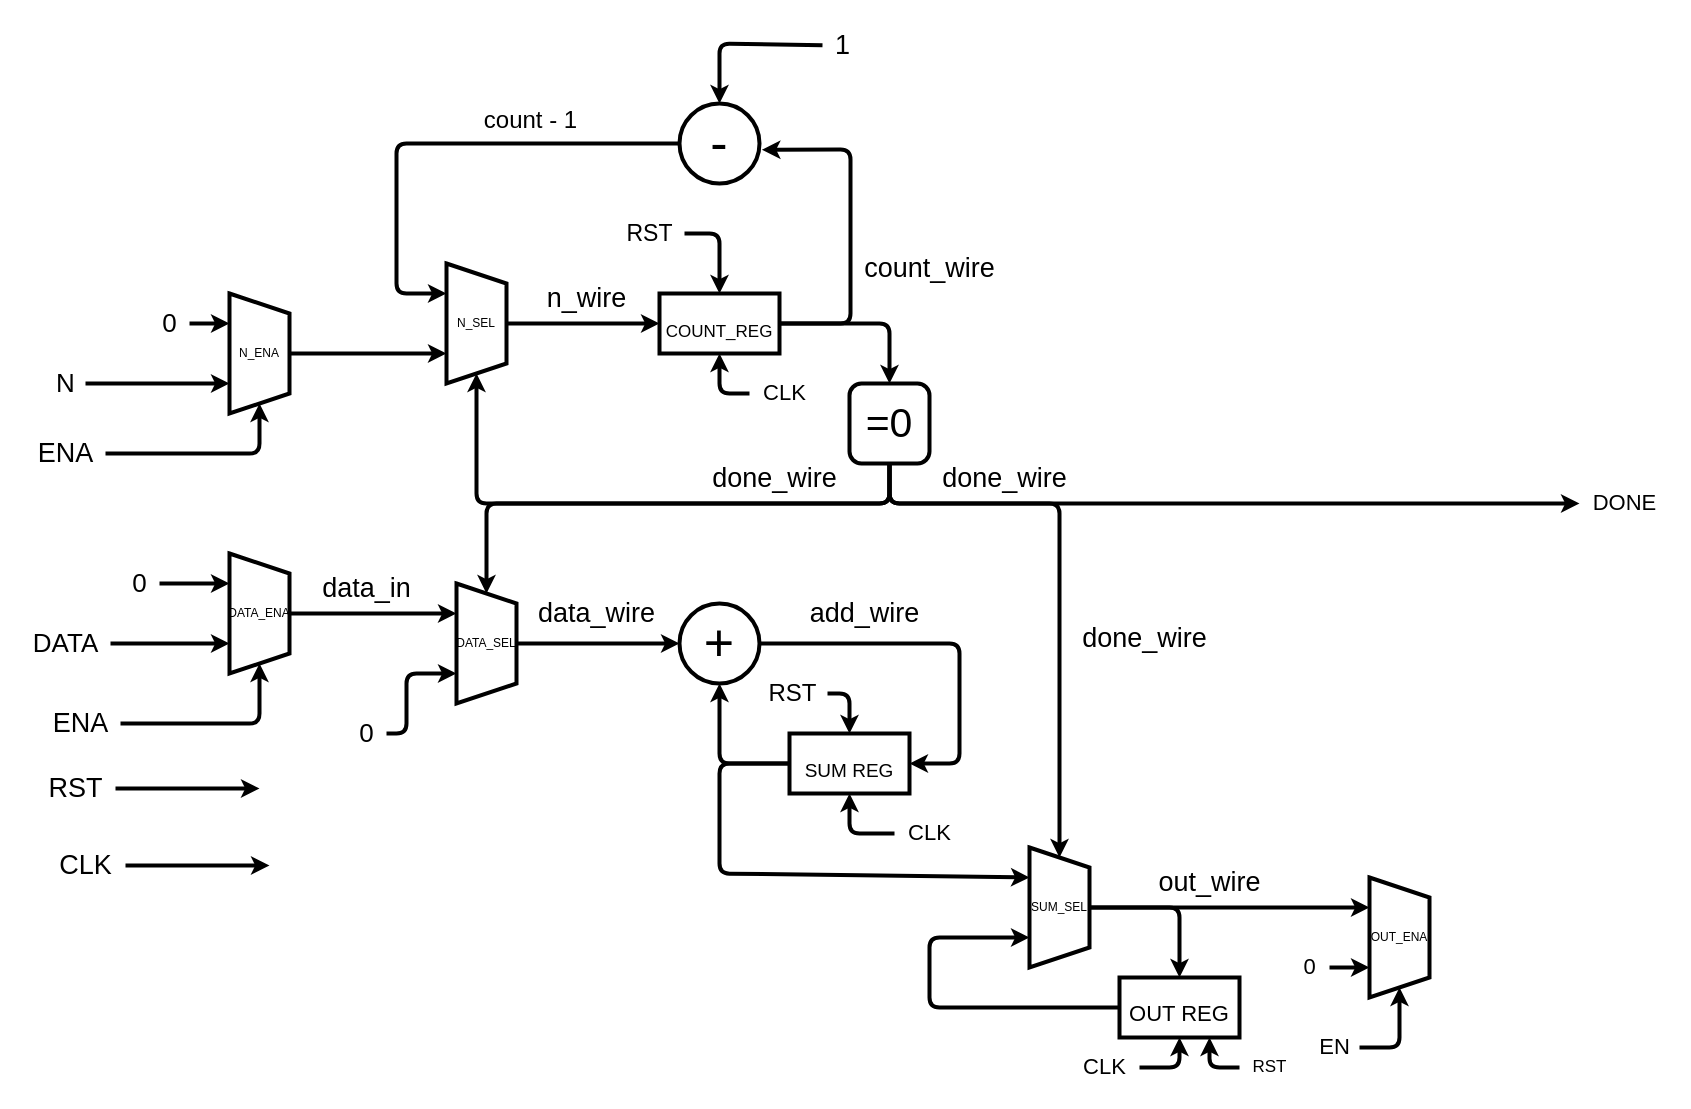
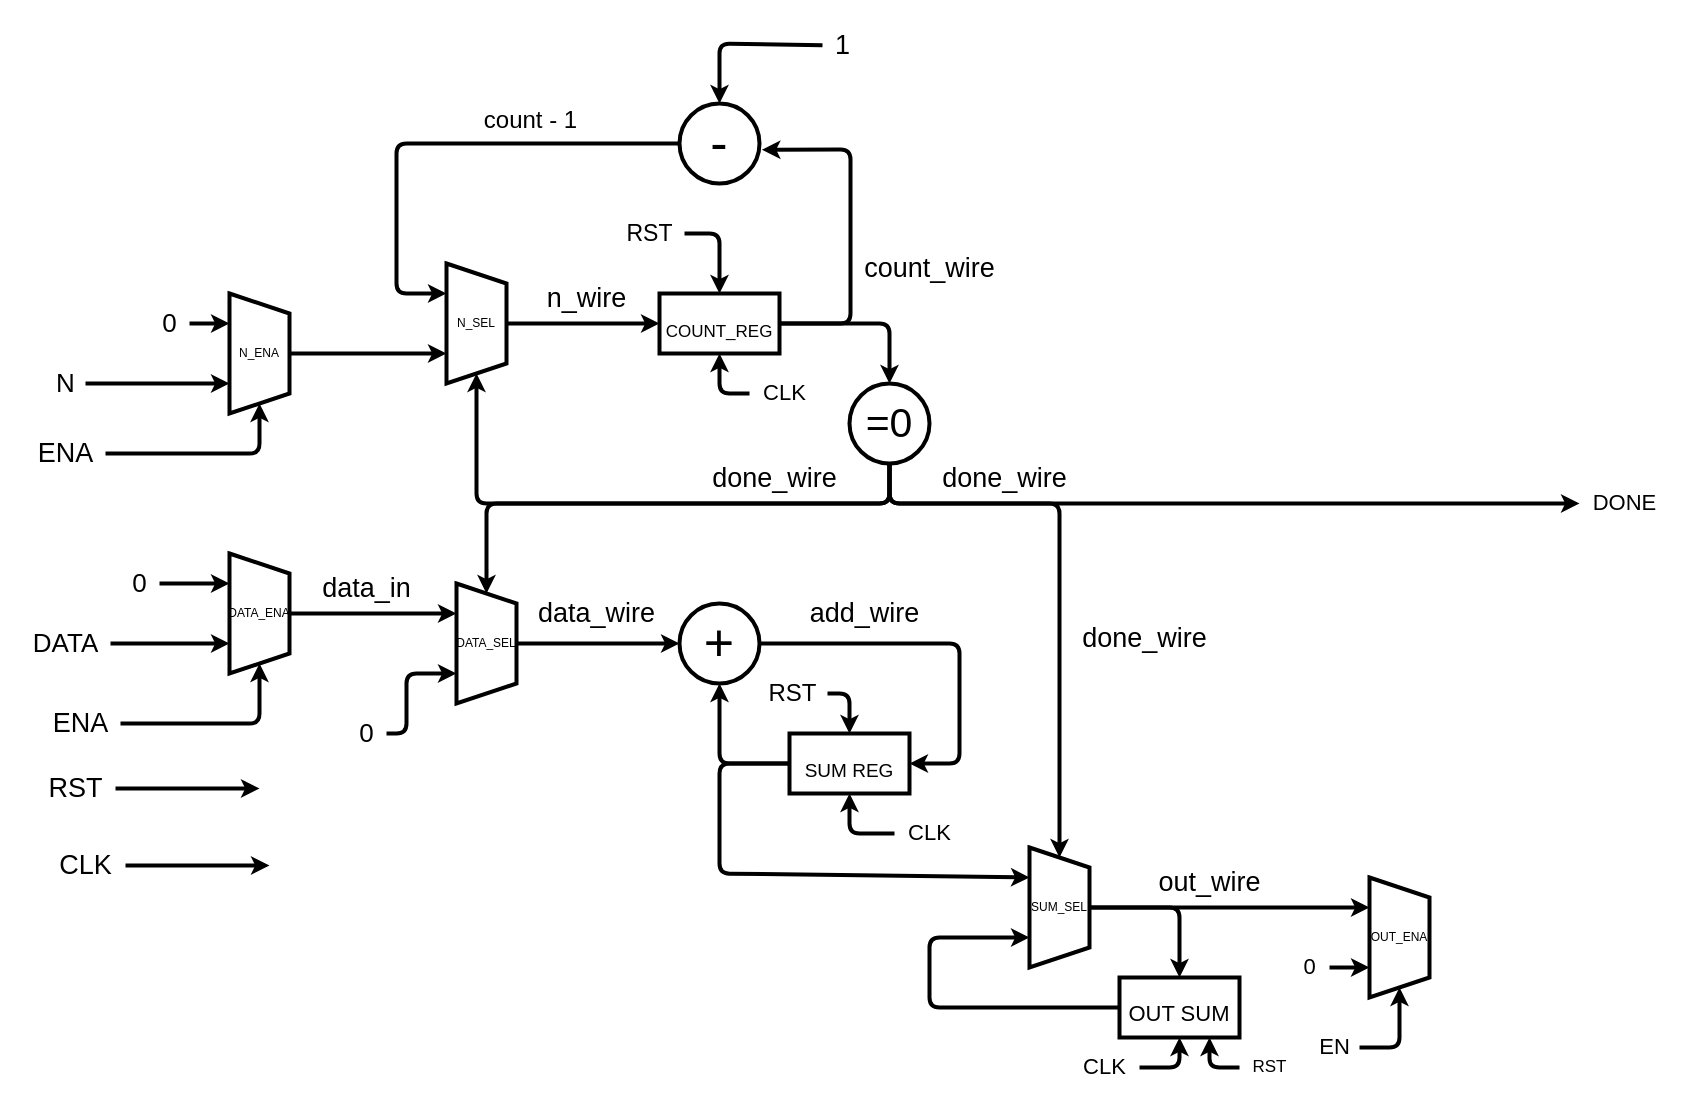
node "=0": shape rounded rectangle -> ellipse
node "OUT REG": label "OUT REG" -> "OUT SUM"
